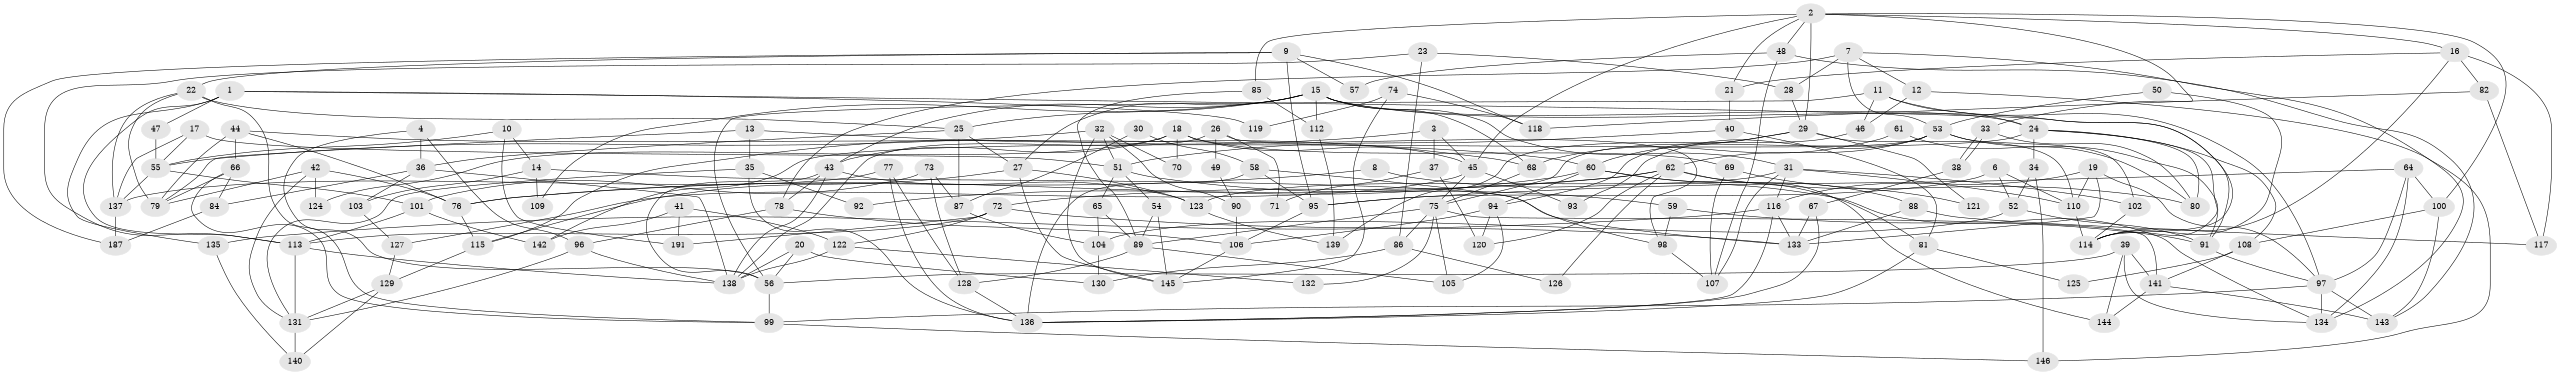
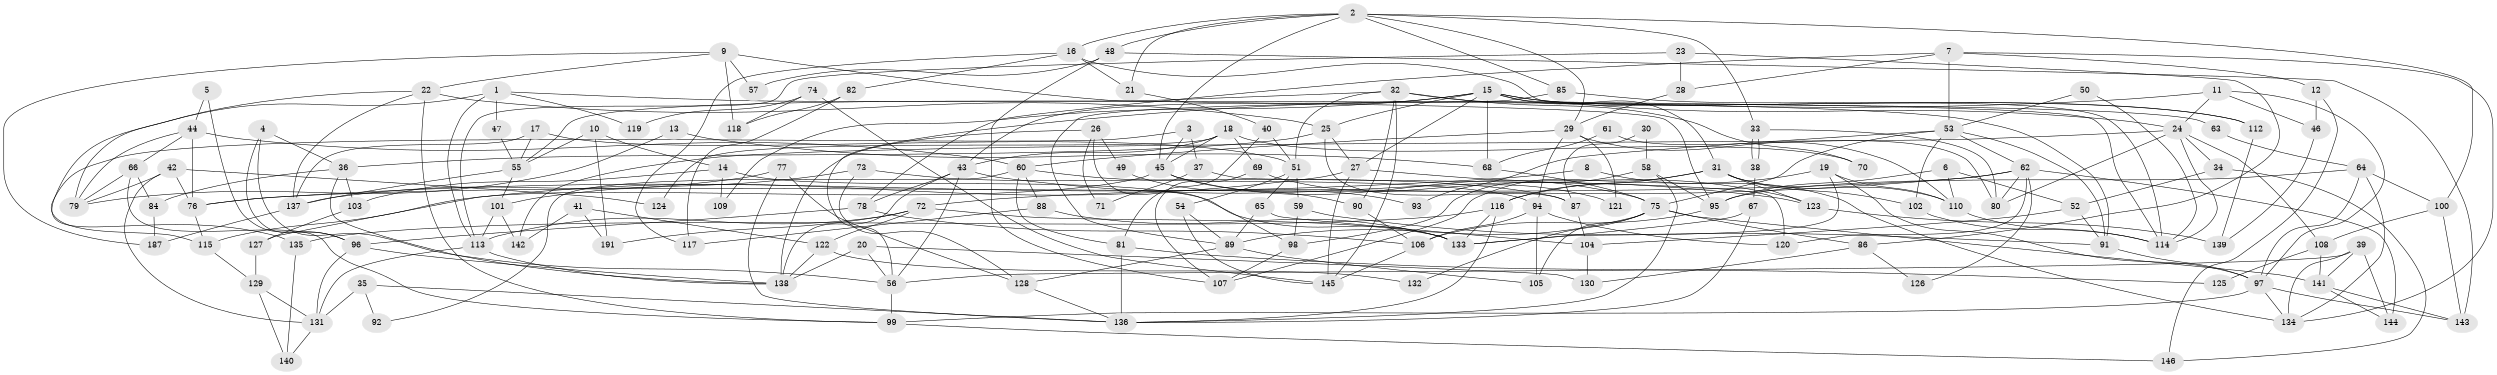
node "5": added
node "63": added
edge "13" -- "35": removed
